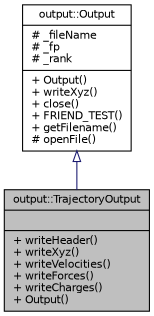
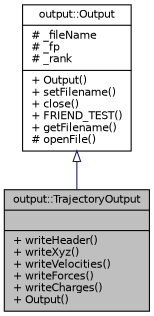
node "output::Output": text "+ writeXyz()" -> "+ setFilename()"
